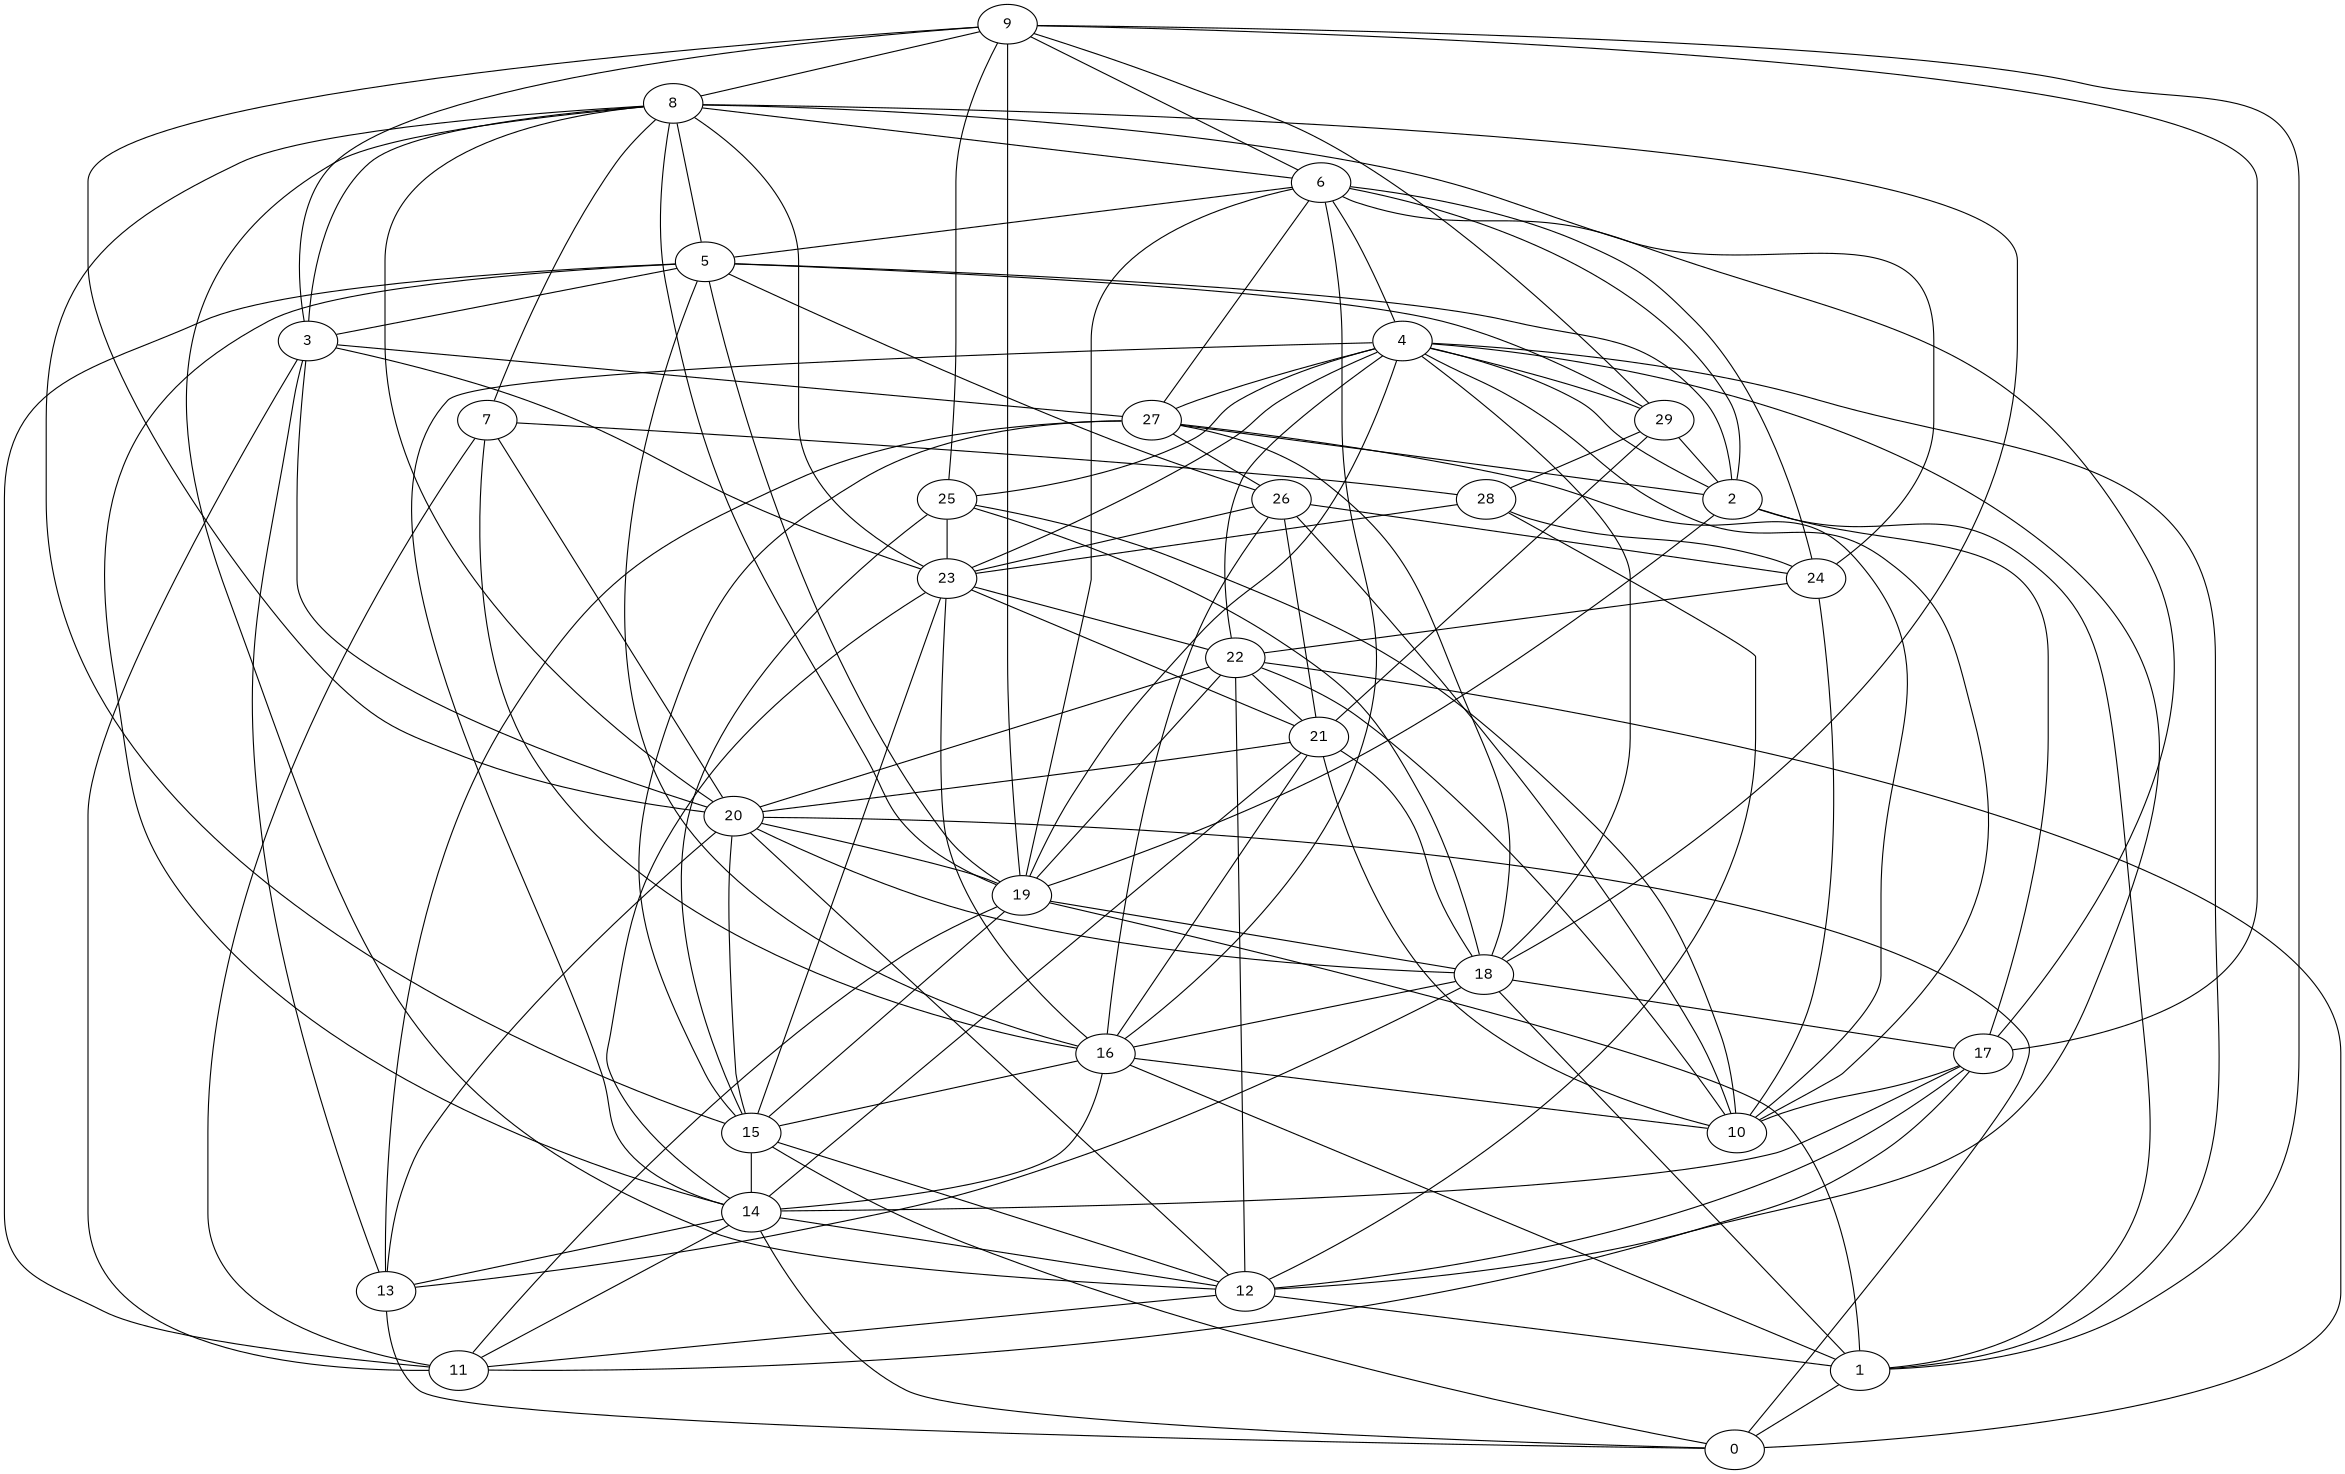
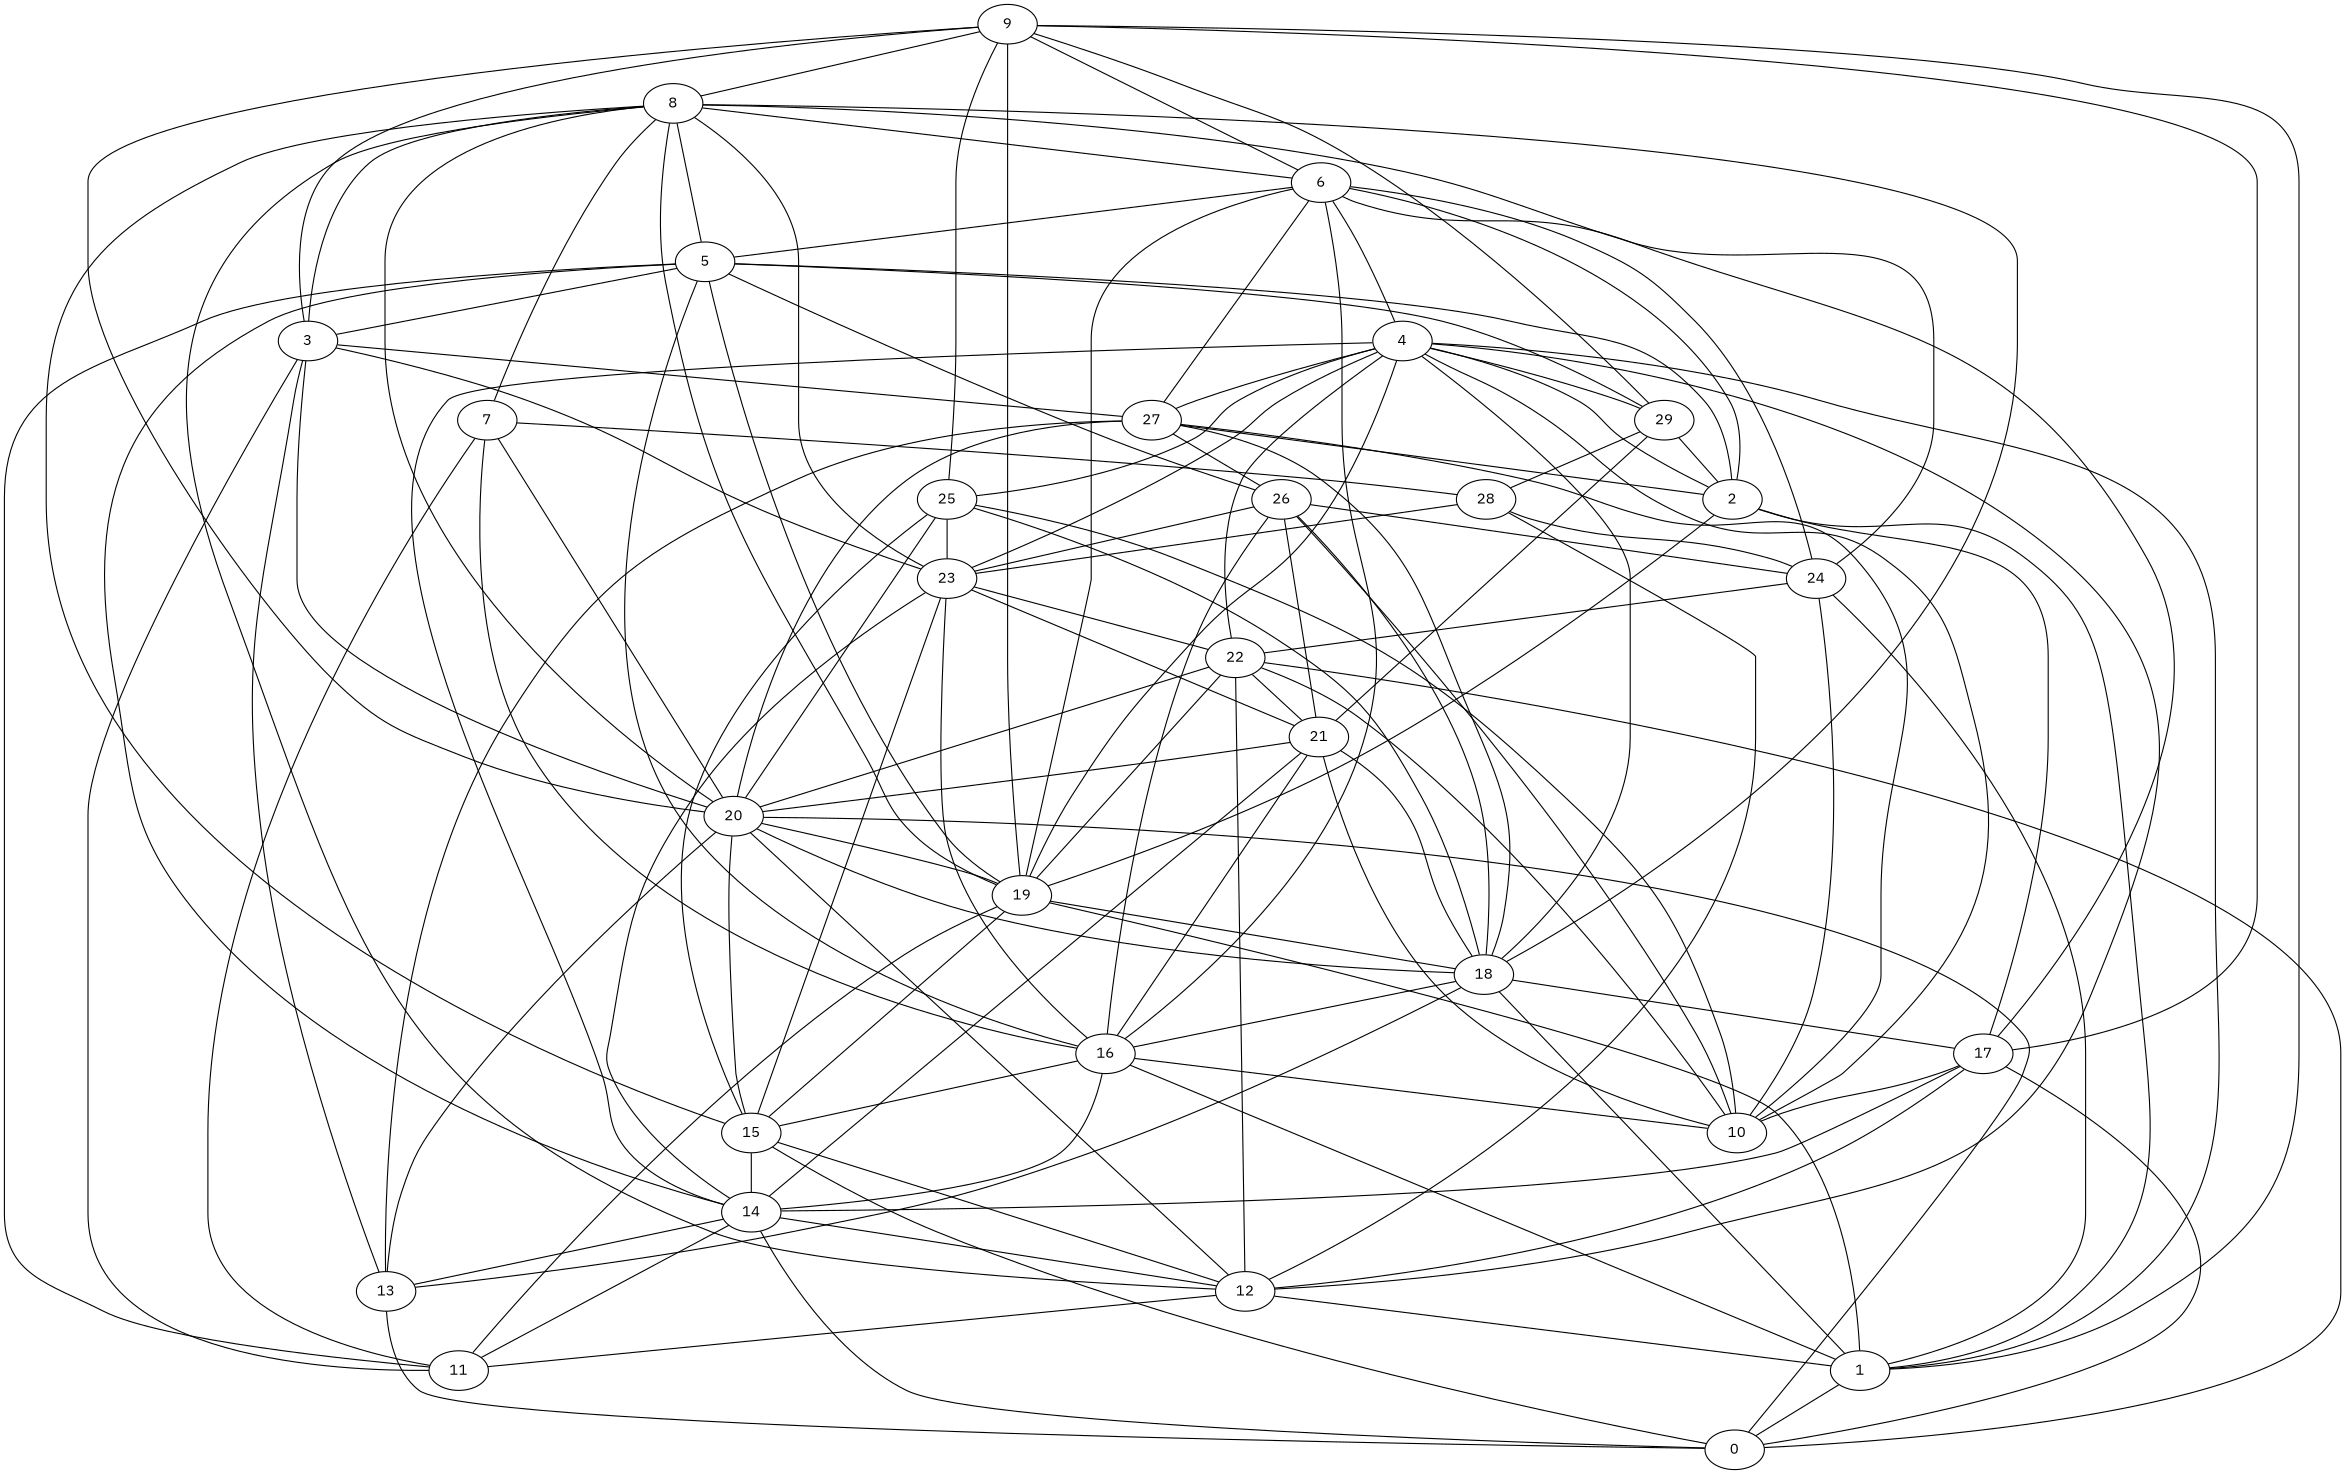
edge "27" -- "15": now "27" -- "20"
edge "25" -- "20": added
edge "26" -- "18": added
edge "24" -- "1": added
edge "17" -- "11": now "17" -- "0"
